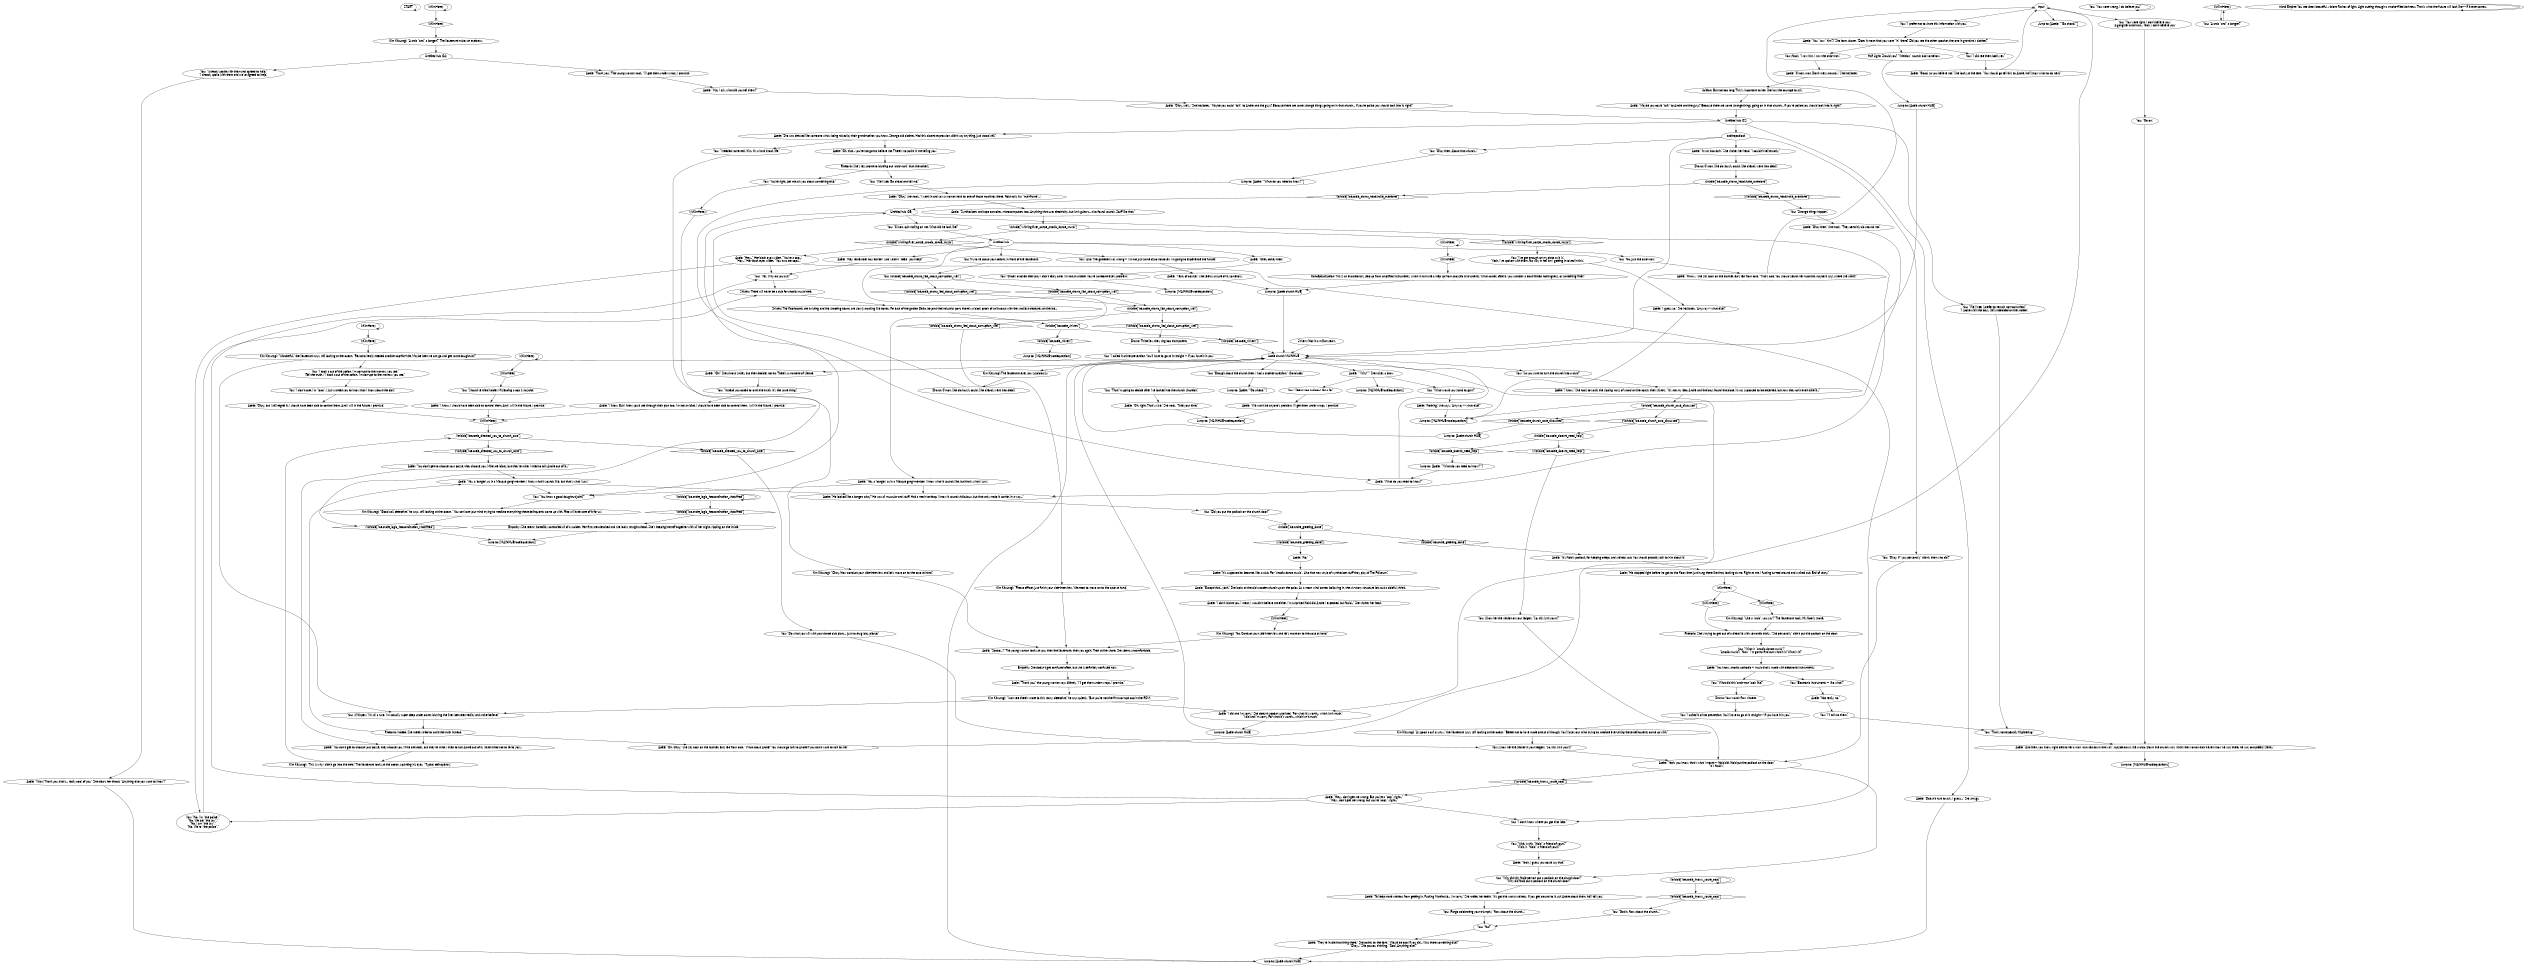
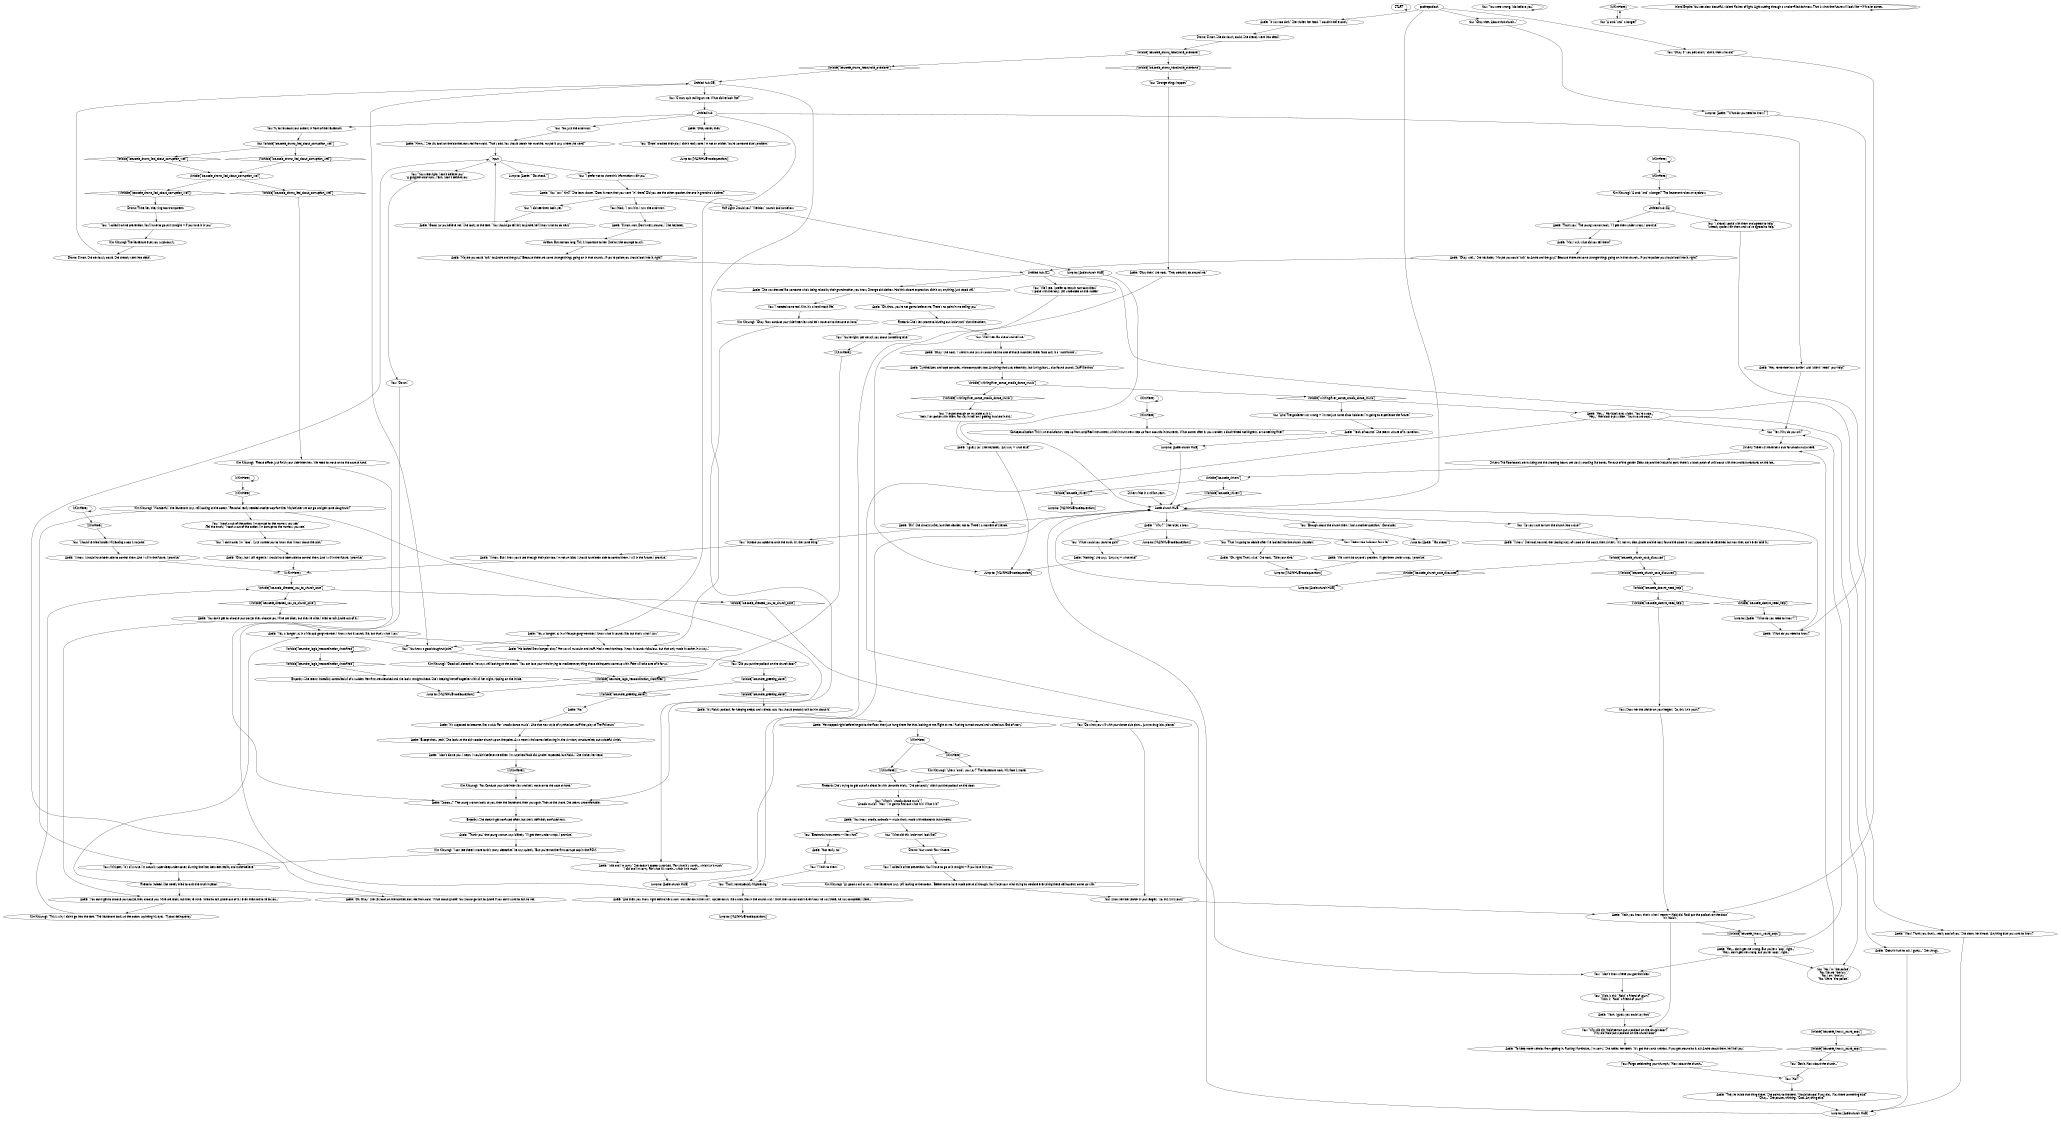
edge "Untitled hub (02)" -> "padthepadlock": removed
node "Acele church MAINHUB": label "Acele church MAINHUB" -> "Acele church HUB"
